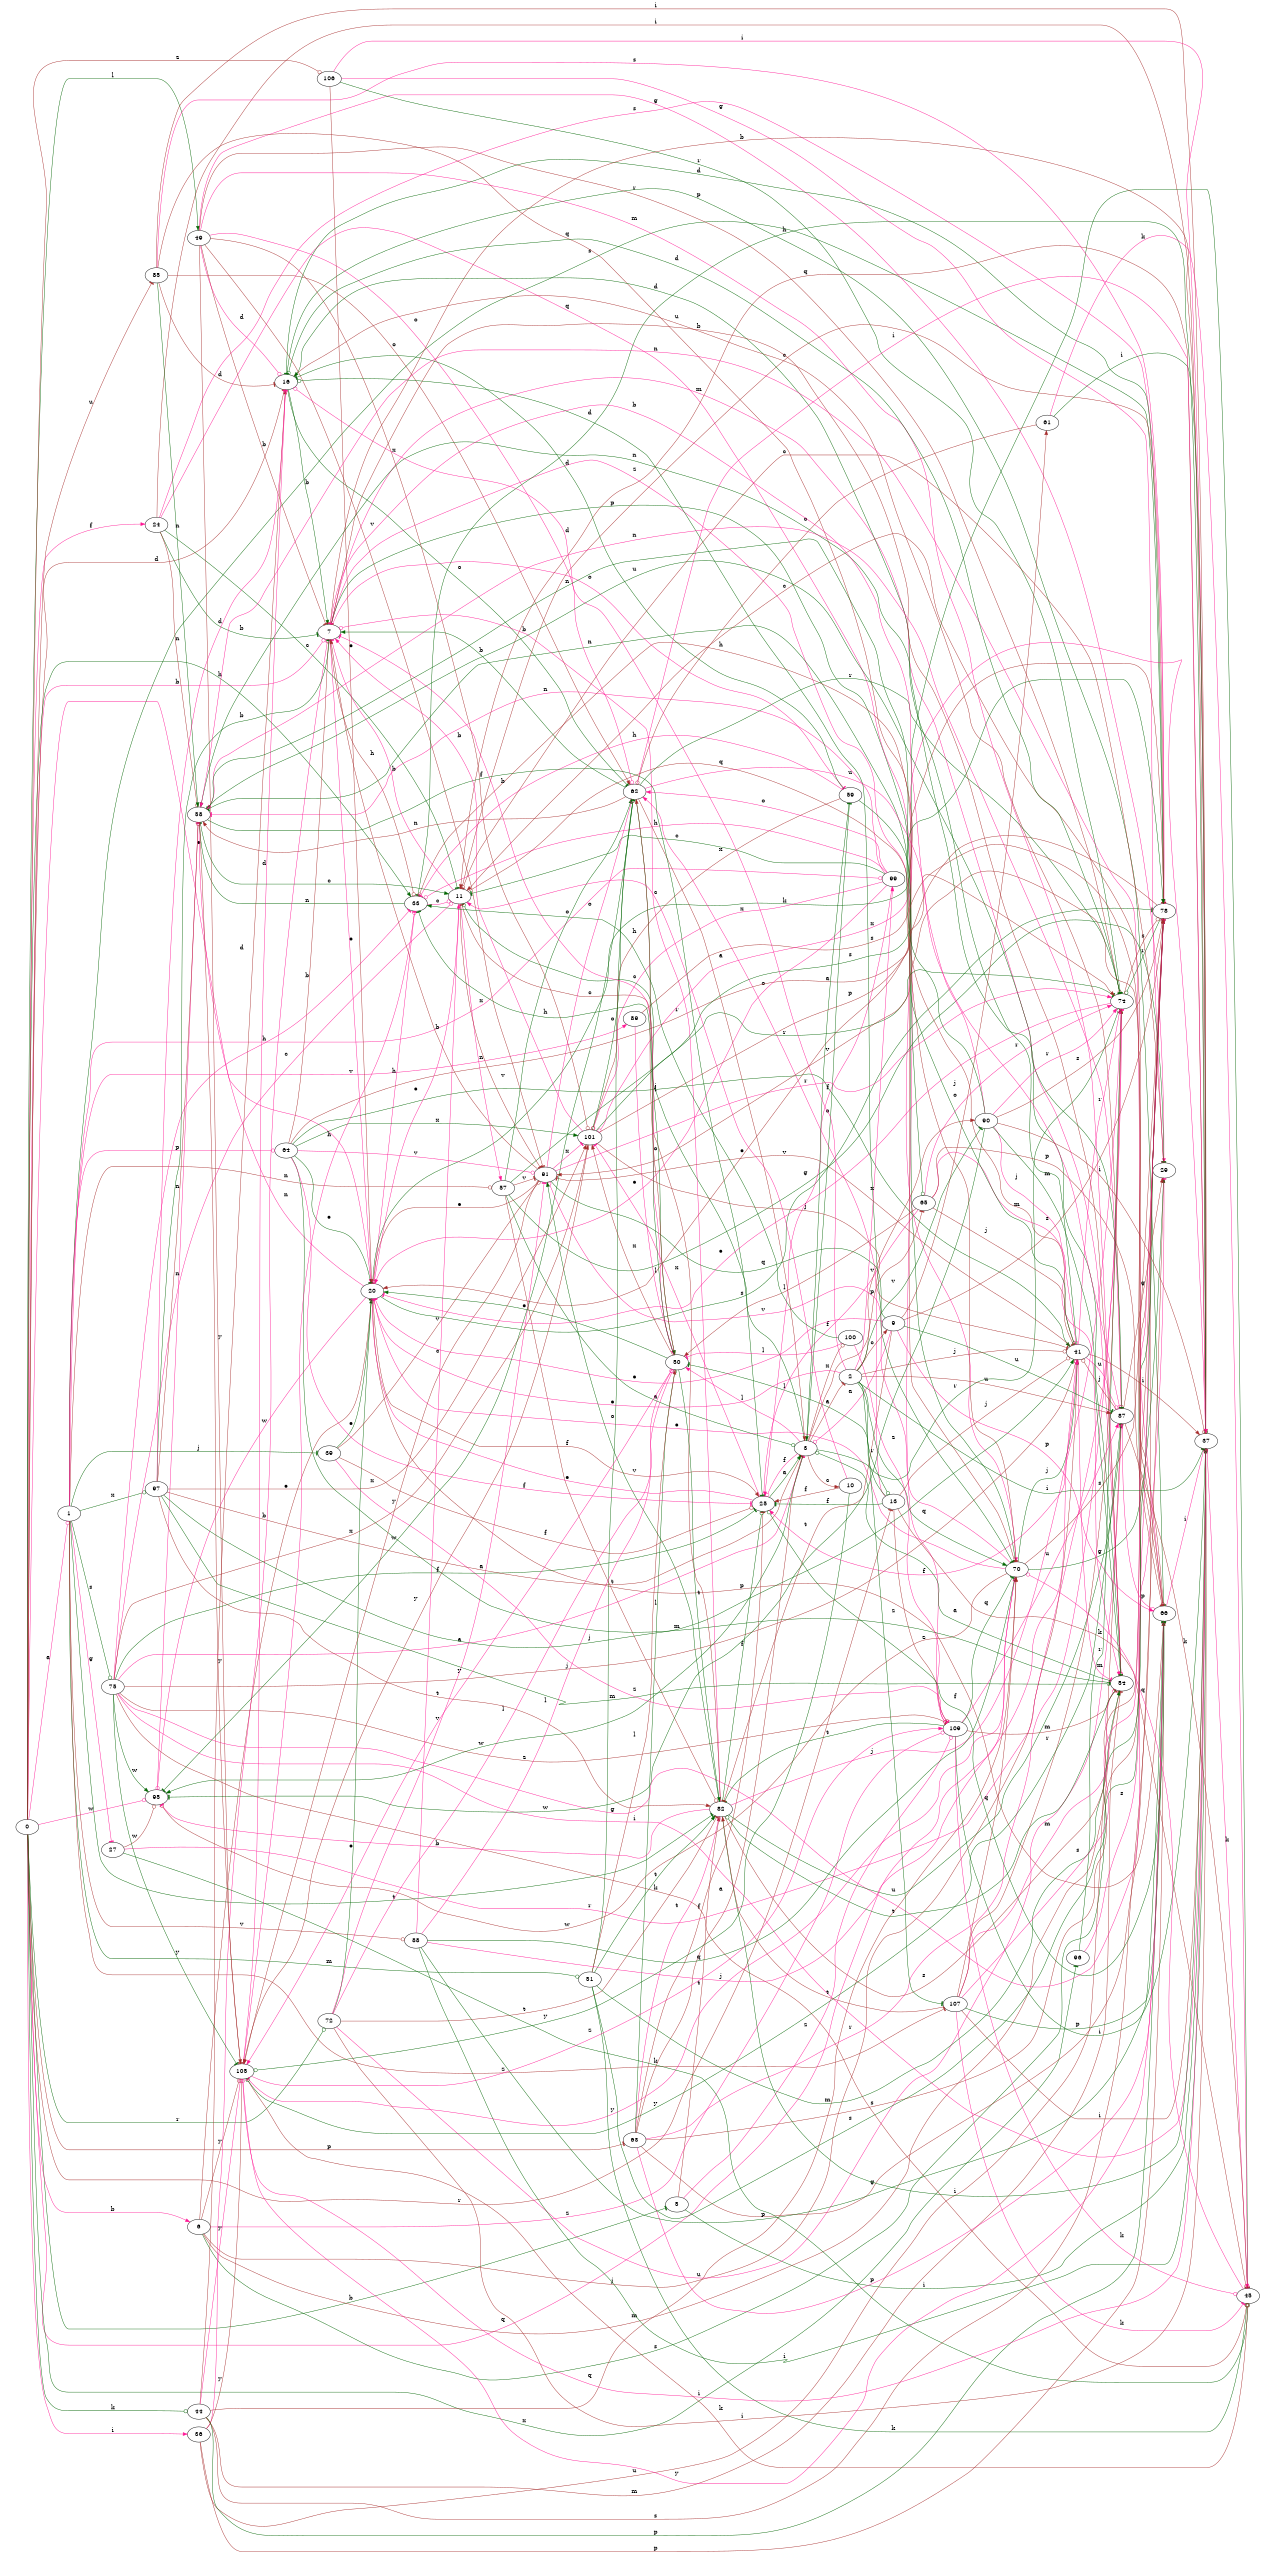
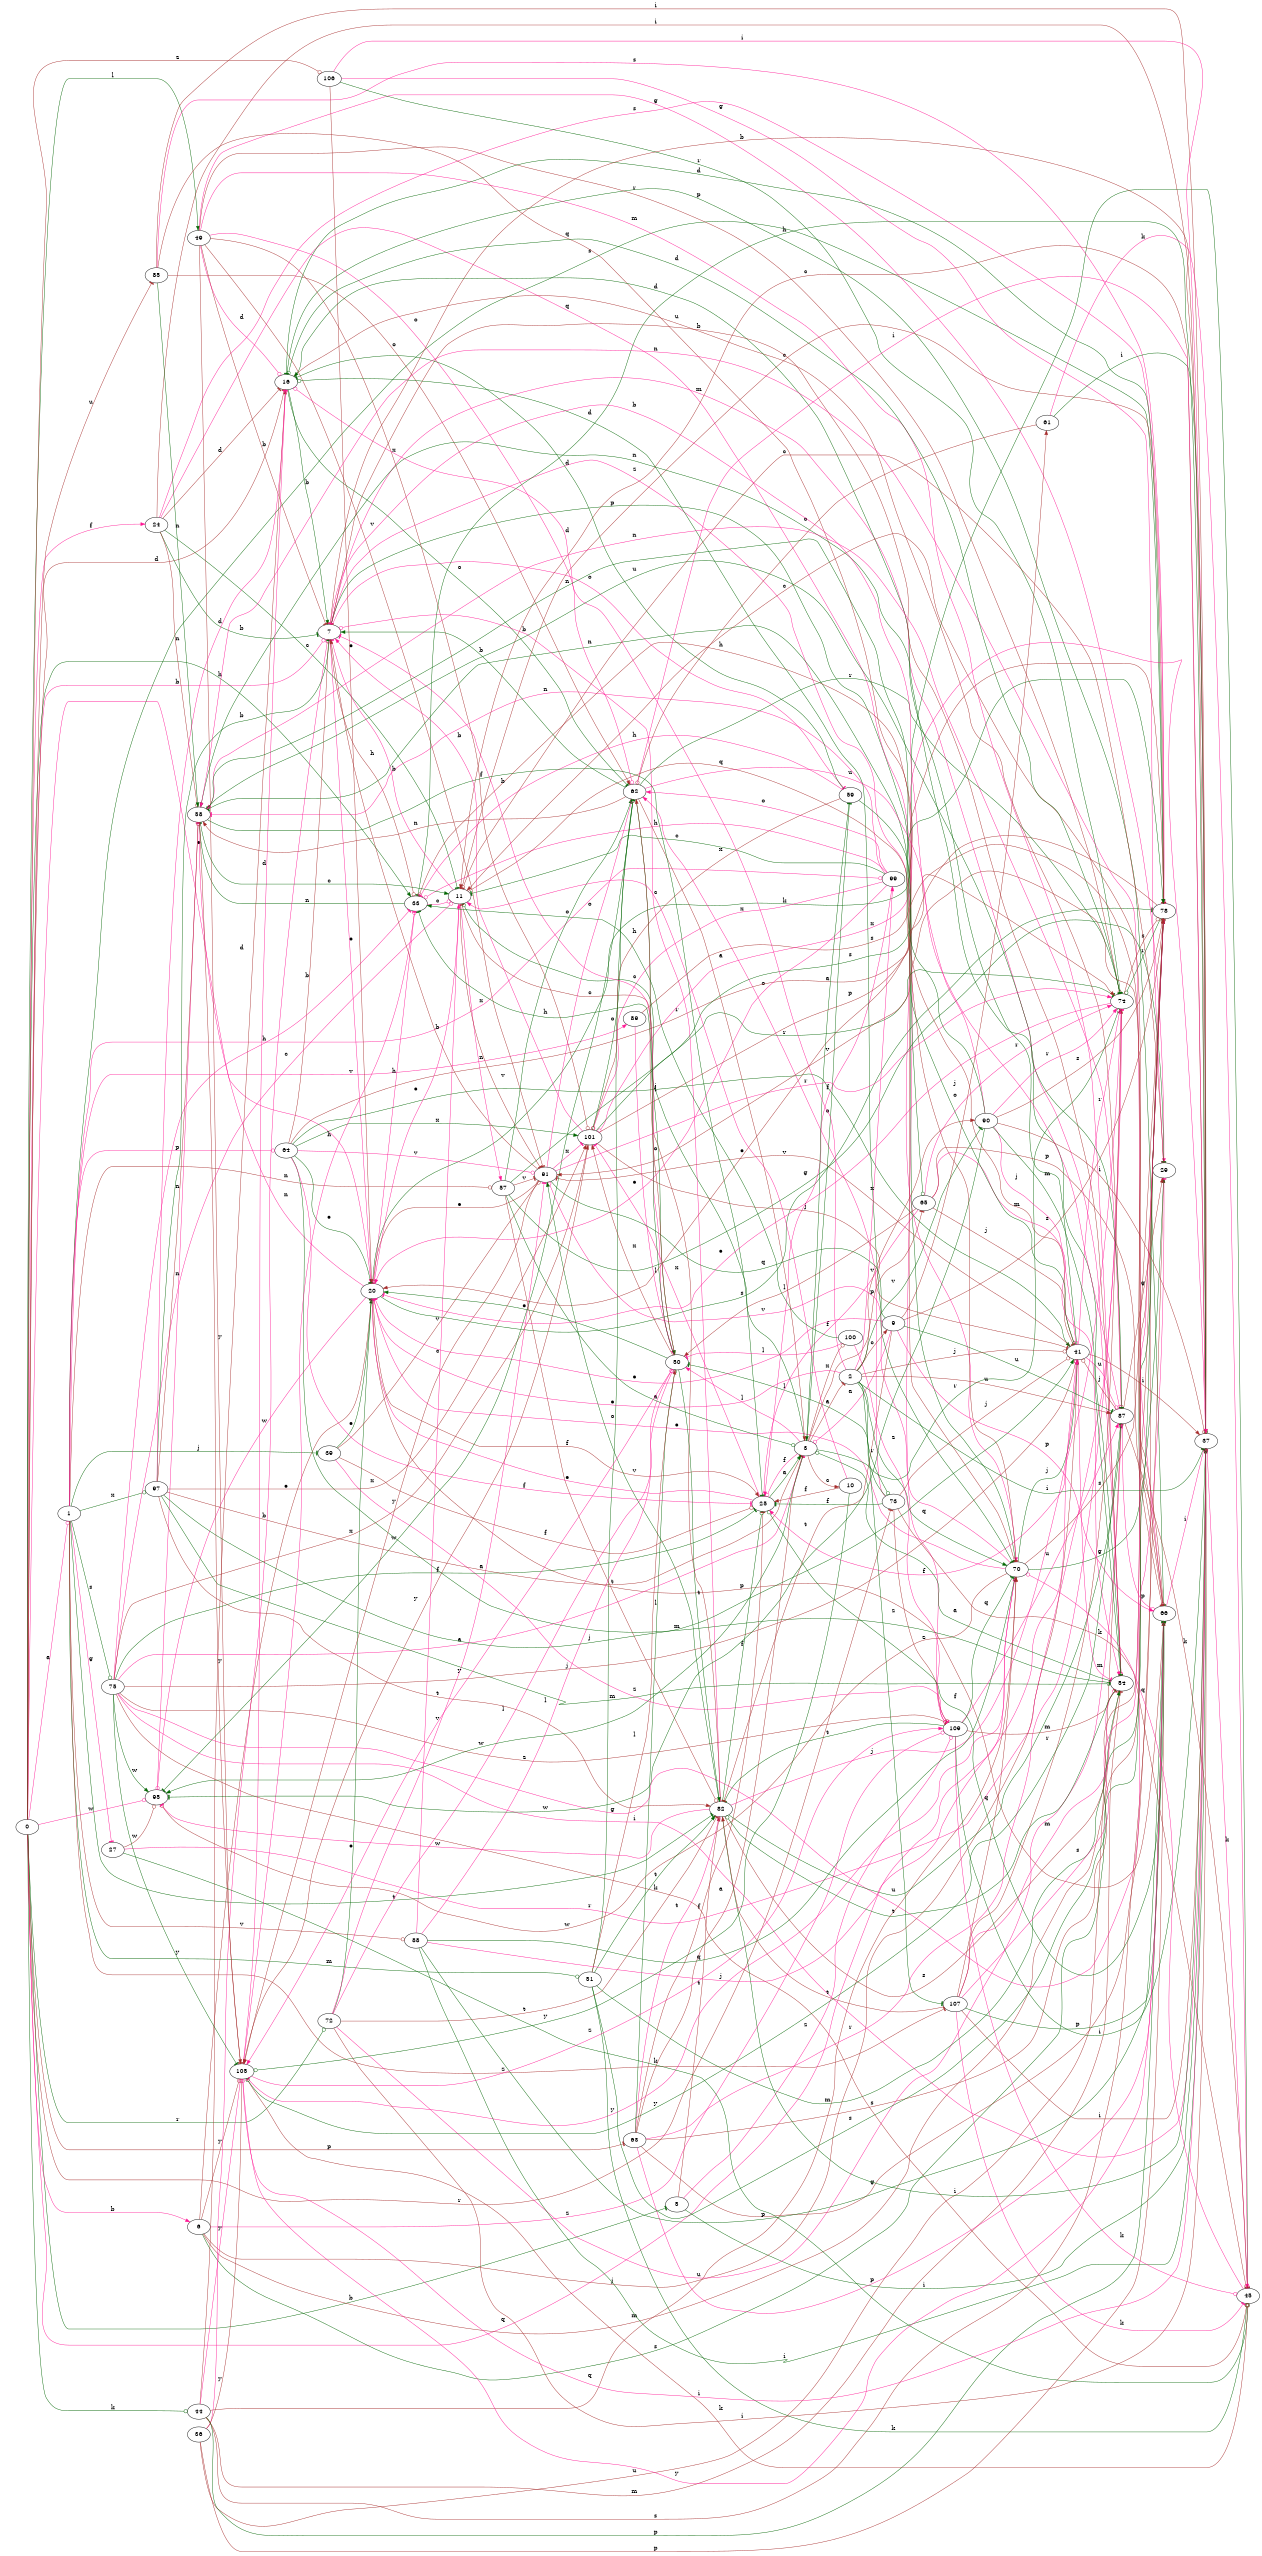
edge "37" -> "11": label "q" -> "c"
edge "85" -> "16": now "24" -> "16"
node "13": label "13" -> "73"
edge "82" -> "95": label "b" -> "w"
node "96": removed
edge "0" -> "36": removed, label "i"
